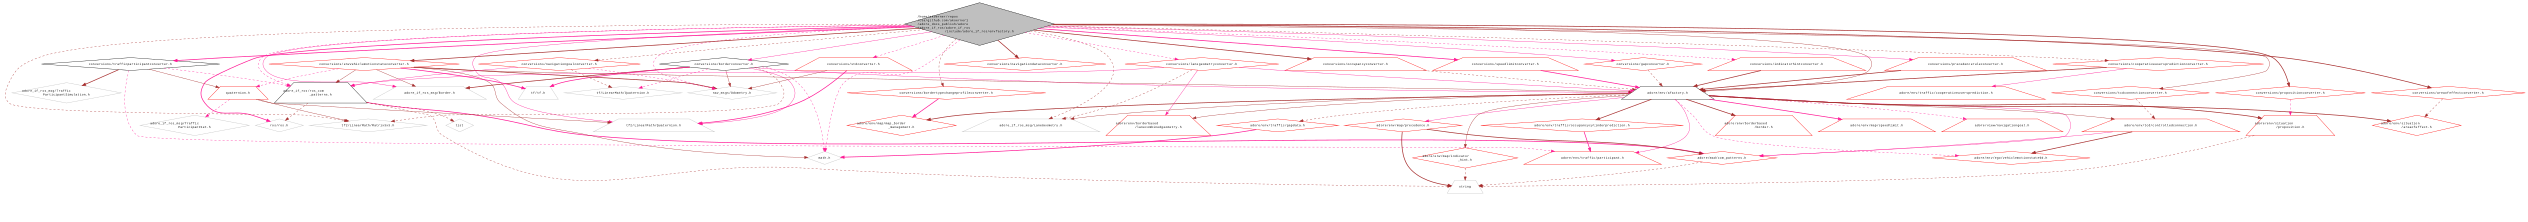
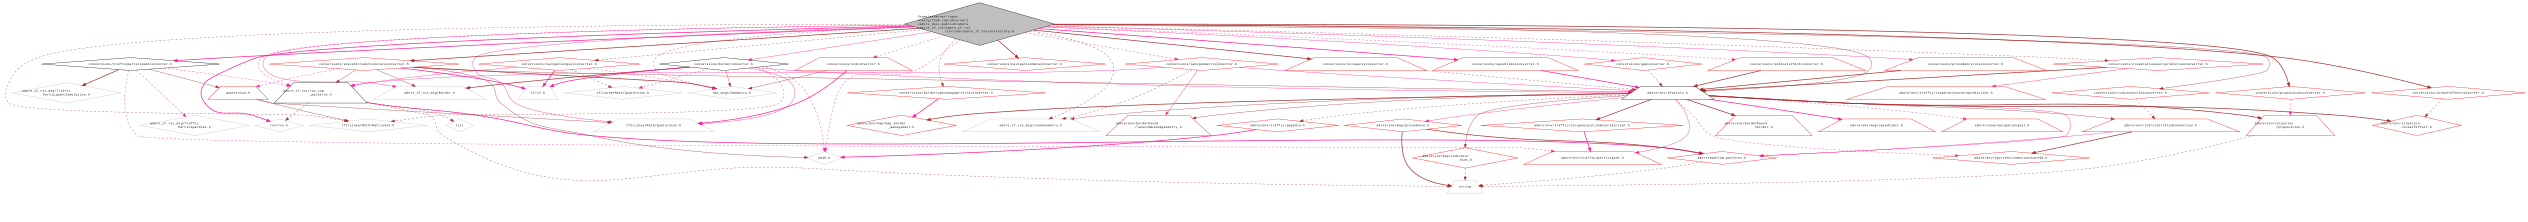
edge "conversions/navigationgoalconverter.h" -> "tf/tf.h": added
edge "quaternion.h" -> "adore_if_ros_msg/Traffic ParticipantSet.h": now "conversions/trafficparticipantconverter.h" -> "adore_if_ros_msg/Traffic ParticipantSet.h"
